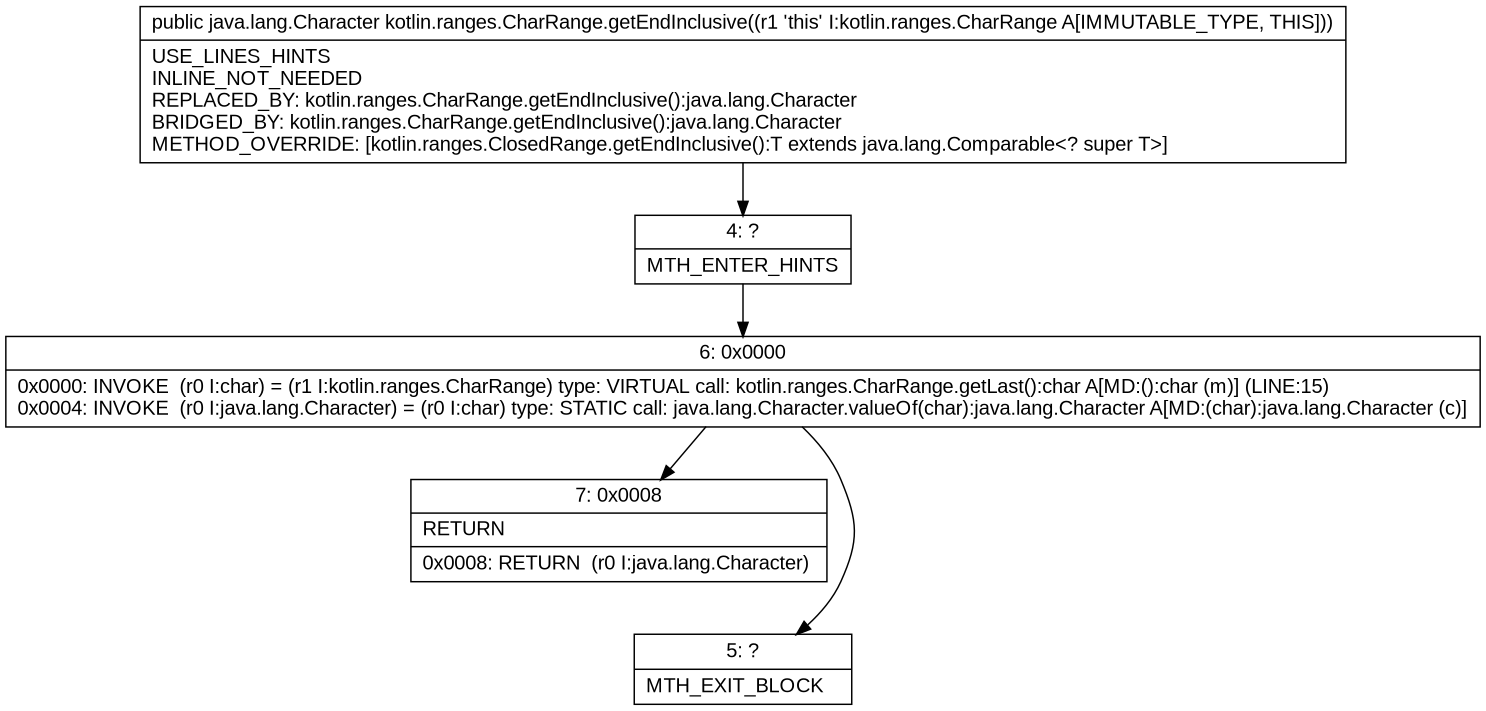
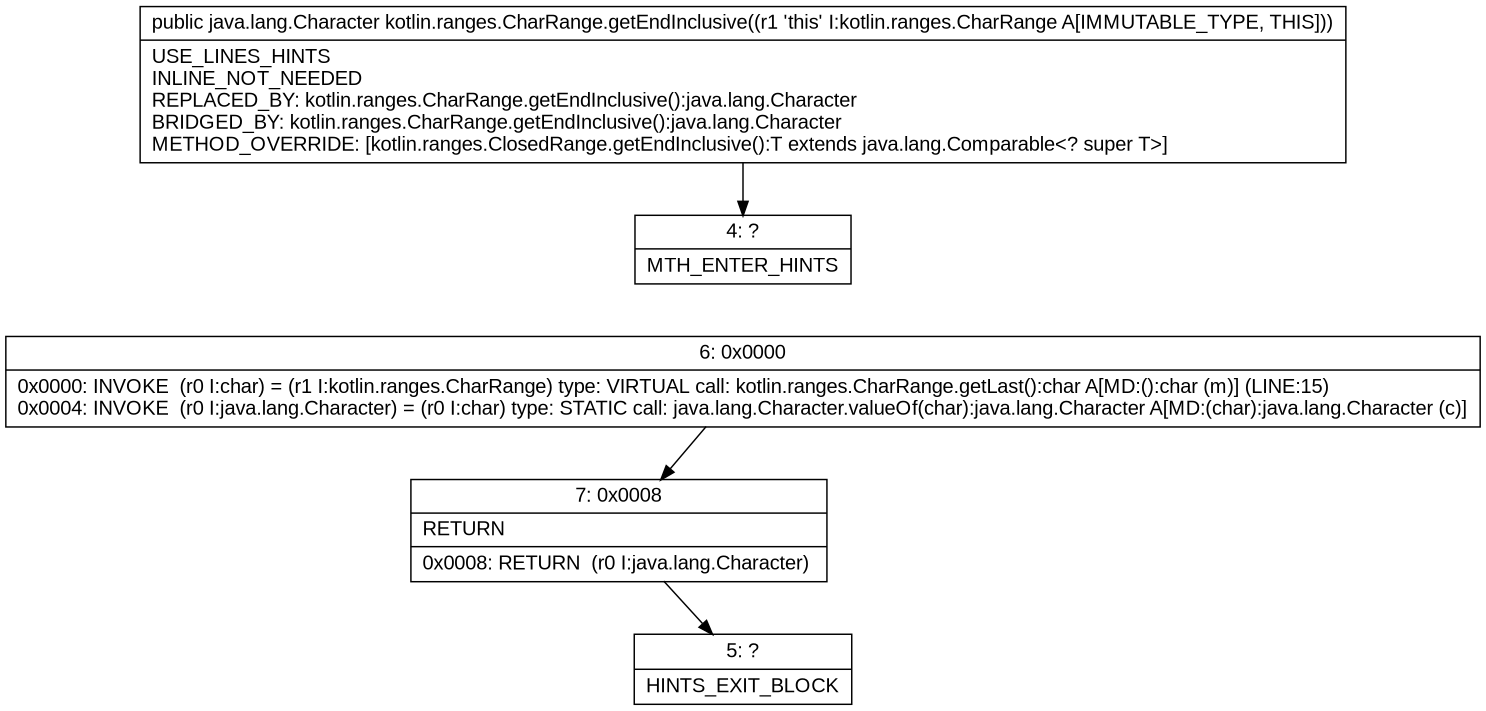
edge "4: ?" -> "6: 0x0000": removed
edge "6: 0x0000" -> "5: ?": now "7: 0x0008" -> "5: ?"
node "5: ?": text "MTH_EXIT_BLOCK" -> "HINTS_EXIT_BLOCK"
